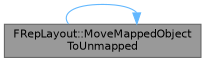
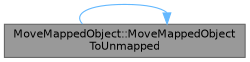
node "FRepLayout::MoveMappedObject ToUnmapped": label "FRepLayout::MoveMappedObject ToUnmapped" -> "MoveMappedObject::MoveMappedObject ToUnmapped"
